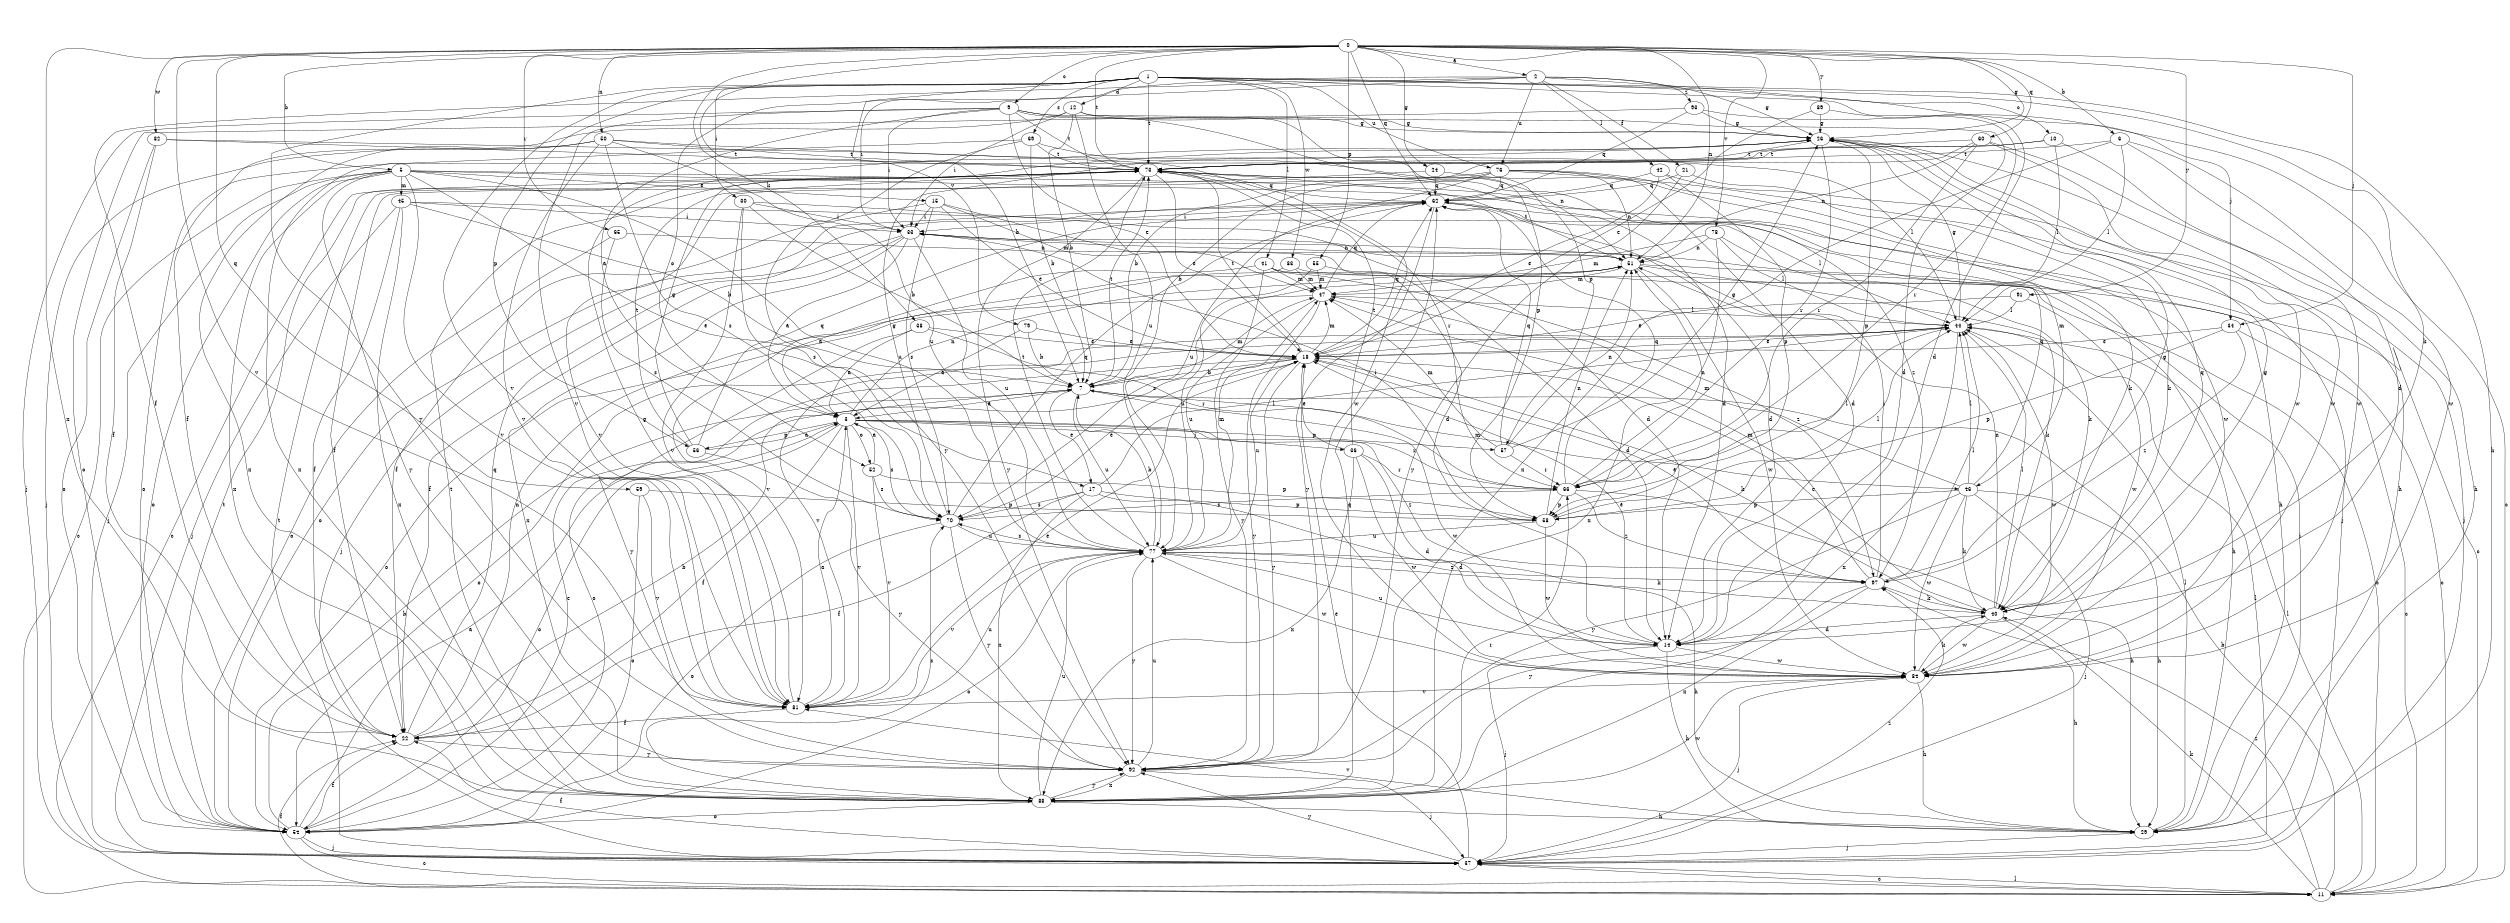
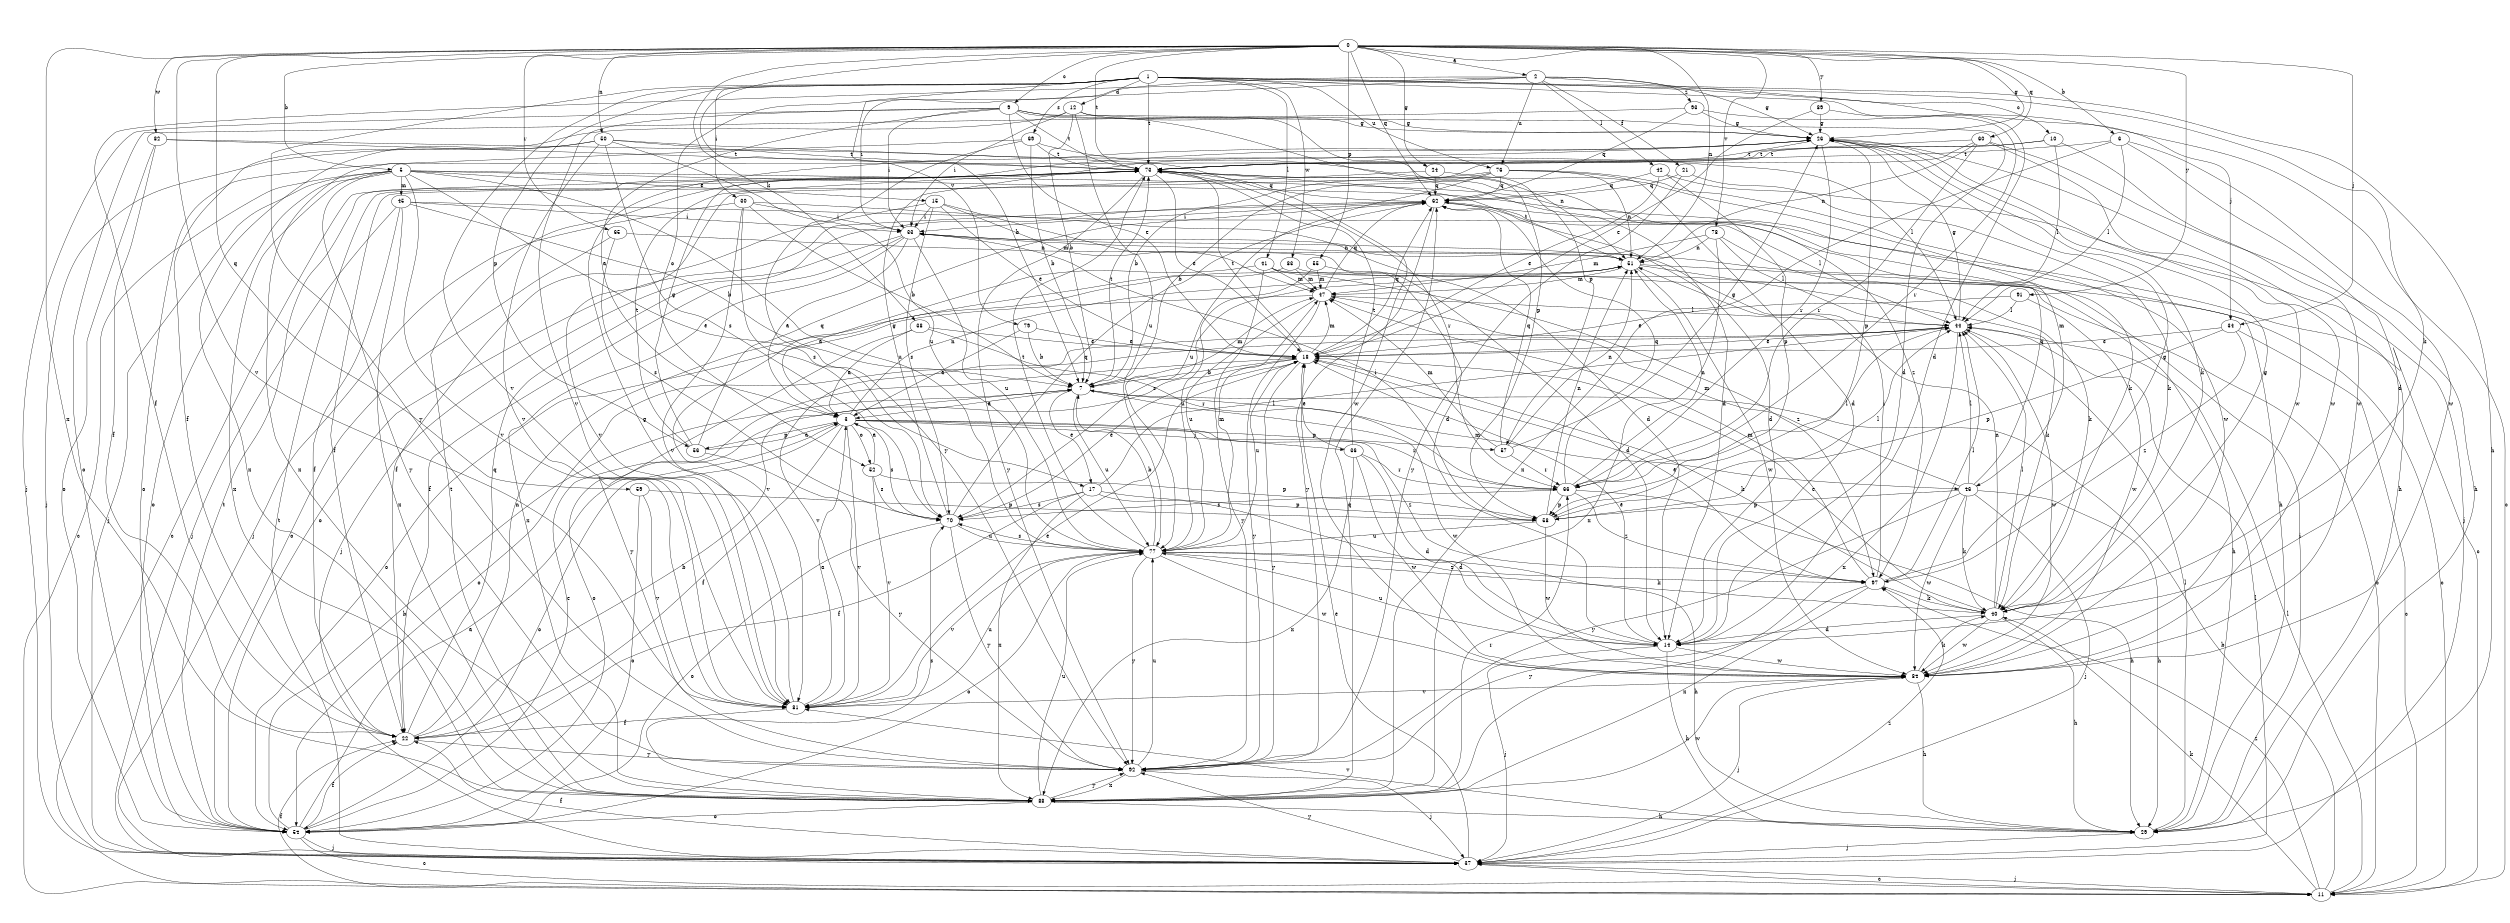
edge "26" -> "40": label "q" -> "k"
edge "76" -> "37": now "30" -> "37"
edge "11" -> "37": label "l" -> "j"
